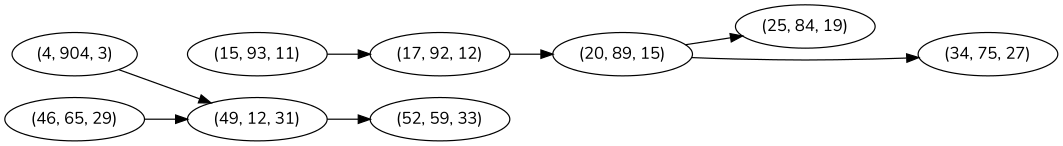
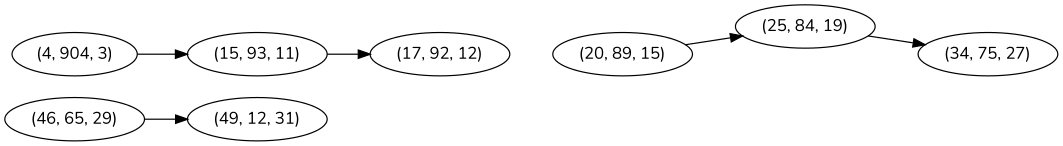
edge "(17, 92, 12)" -> "(20, 89, 15)": removed
edge "(20, 89, 15)" -> "(34, 75, 27)": now "(25, 84, 19)" -> "(34, 75, 27)"
edge "(4, 904, 3)" -> "(49, 12, 31)": now "(4, 904, 3)" -> "(15, 93, 11)"
node "(52, 59, 33)": removed
